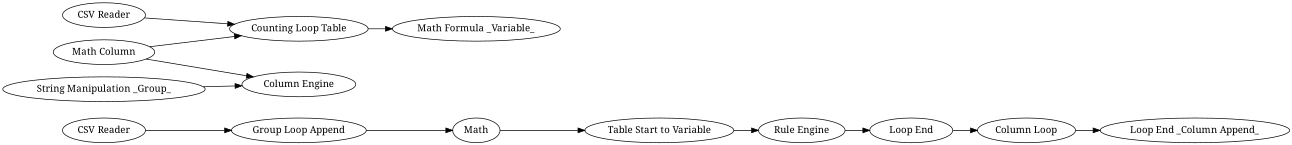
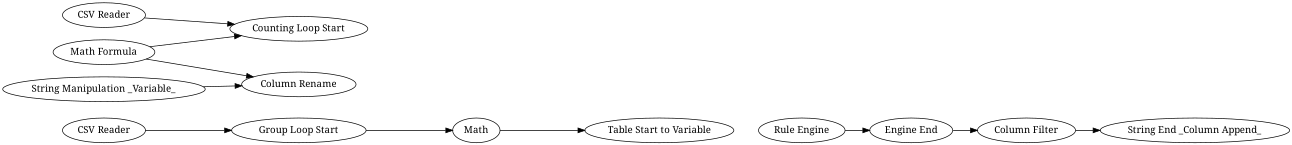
node "Counting Loop Table": label "Counting Loop Table" -> "Counting Loop Start"
node "Math Formula _Variable_": removed
node "Math Column": label "Math Column" -> "Math Formula"
node "Column Engine": label "Column Engine" -> "Column Rename"
node "String Manipulation _Group_": label "String Manipulation _Group_" -> "String Manipulation _Variable_"
node "Group Loop Append": label "Group Loop Append" -> "Group Loop Start"
edge "Table Start to Variable" -> "Rule Engine": removed
node "Loop End": label "Loop End" -> "Engine End"
node "Column Loop": label "Column Loop" -> "Column Filter"
node "Loop End _Column Append_": label "Loop End _Column Append_" -> "String End _Column Append_"
